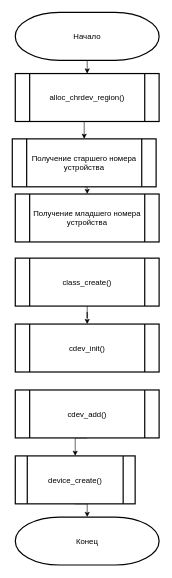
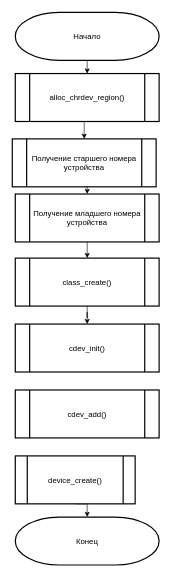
edge "Получение младшего номера устройства" -> "class_create()": added
edge "cdev_add()" -> "device_create()": removed
